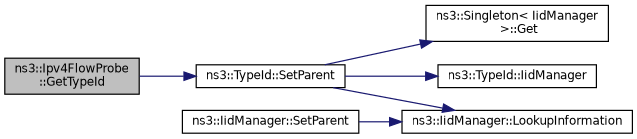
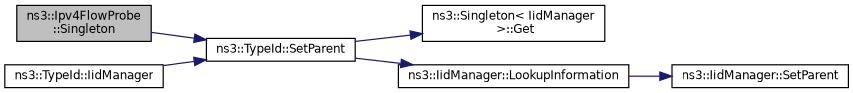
node "ns3::Ipv4FlowProbe ::GetTypeId": label "ns3::Ipv4FlowProbe ::GetTypeId" -> "ns3::Ipv4FlowProbe ::Singleton"
edge "ns3::TypeId::SetParent" -> "ns3::TypeId::IidManager": reversed
edge "ns3::IidManager::SetParent" -> "ns3::IidManager::LookupInformation": reversed
